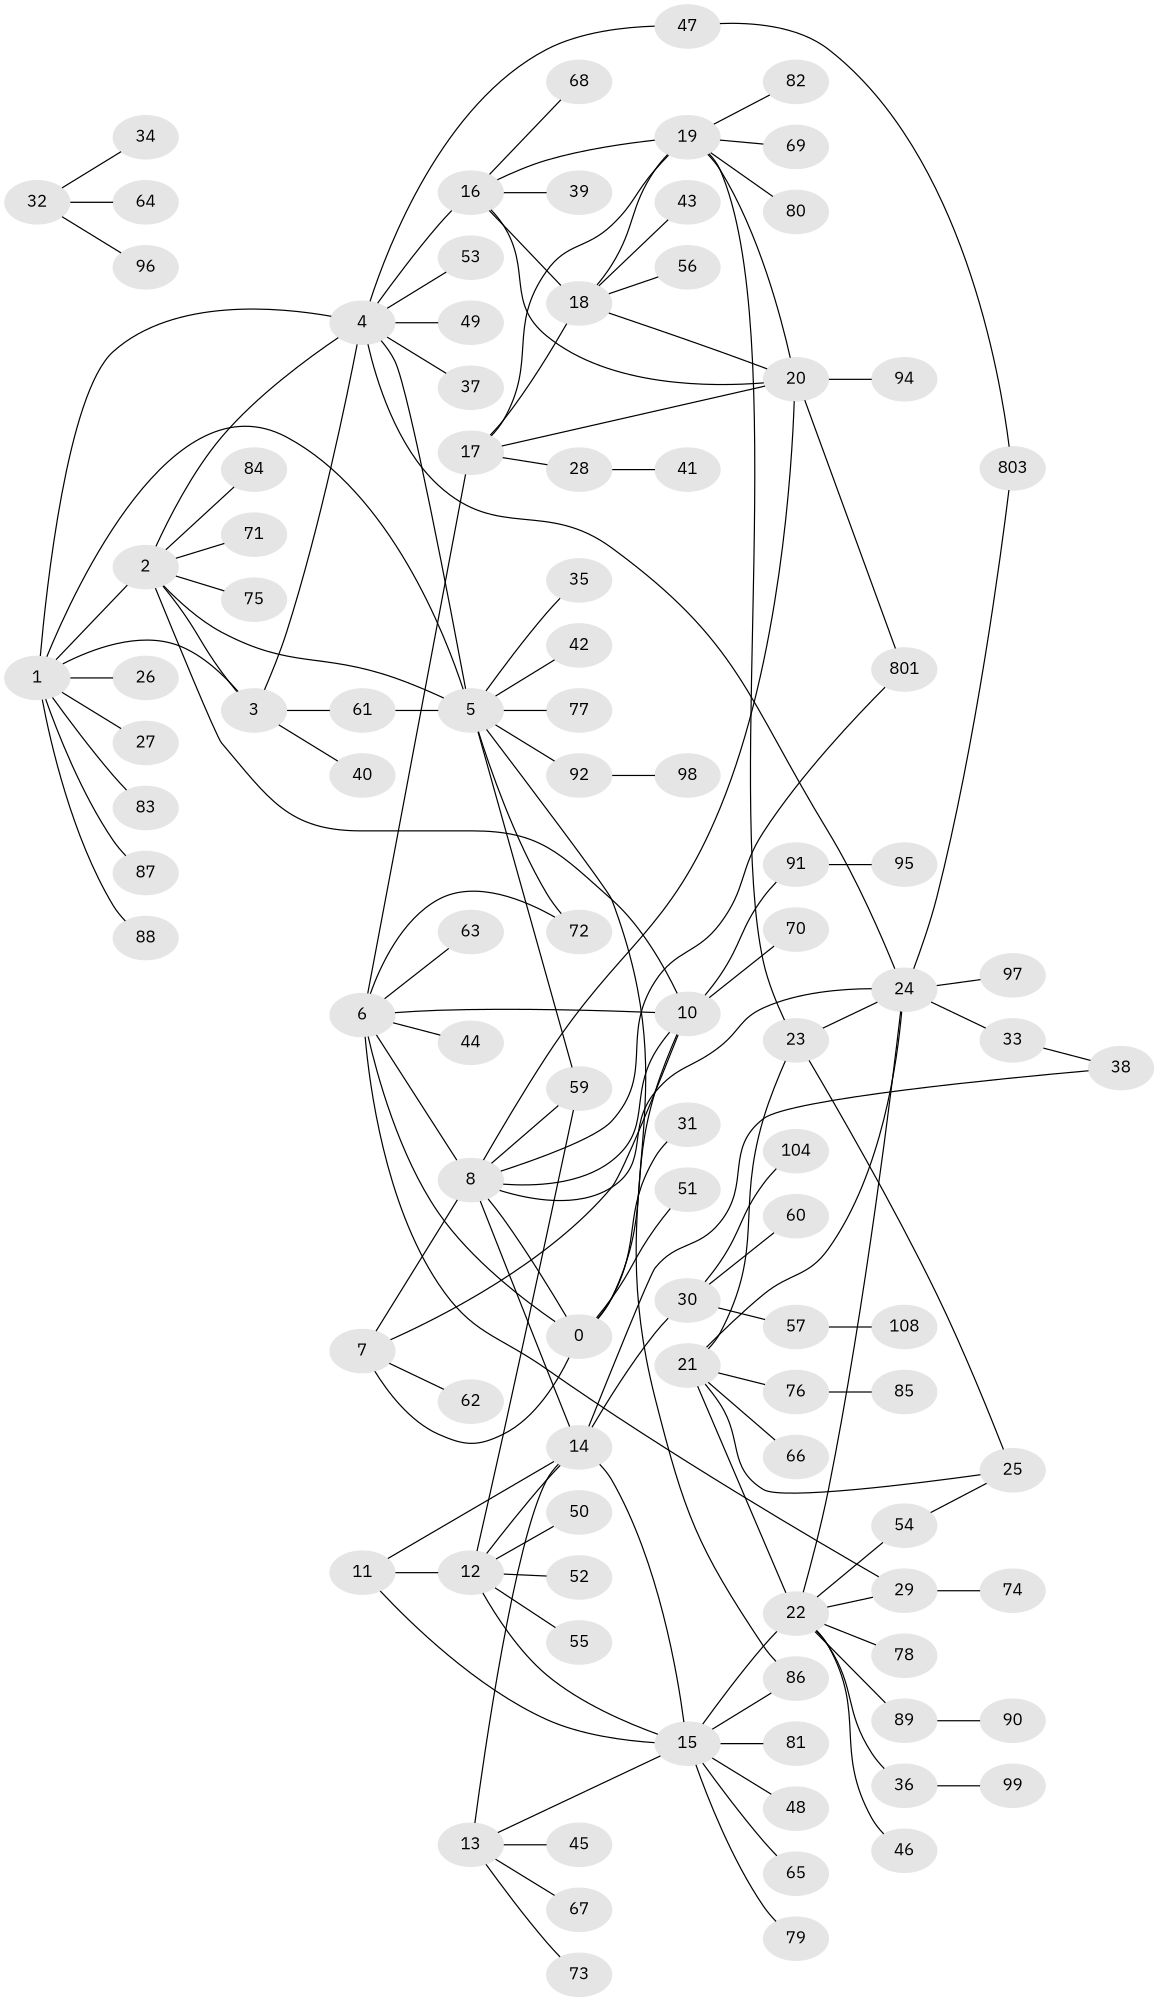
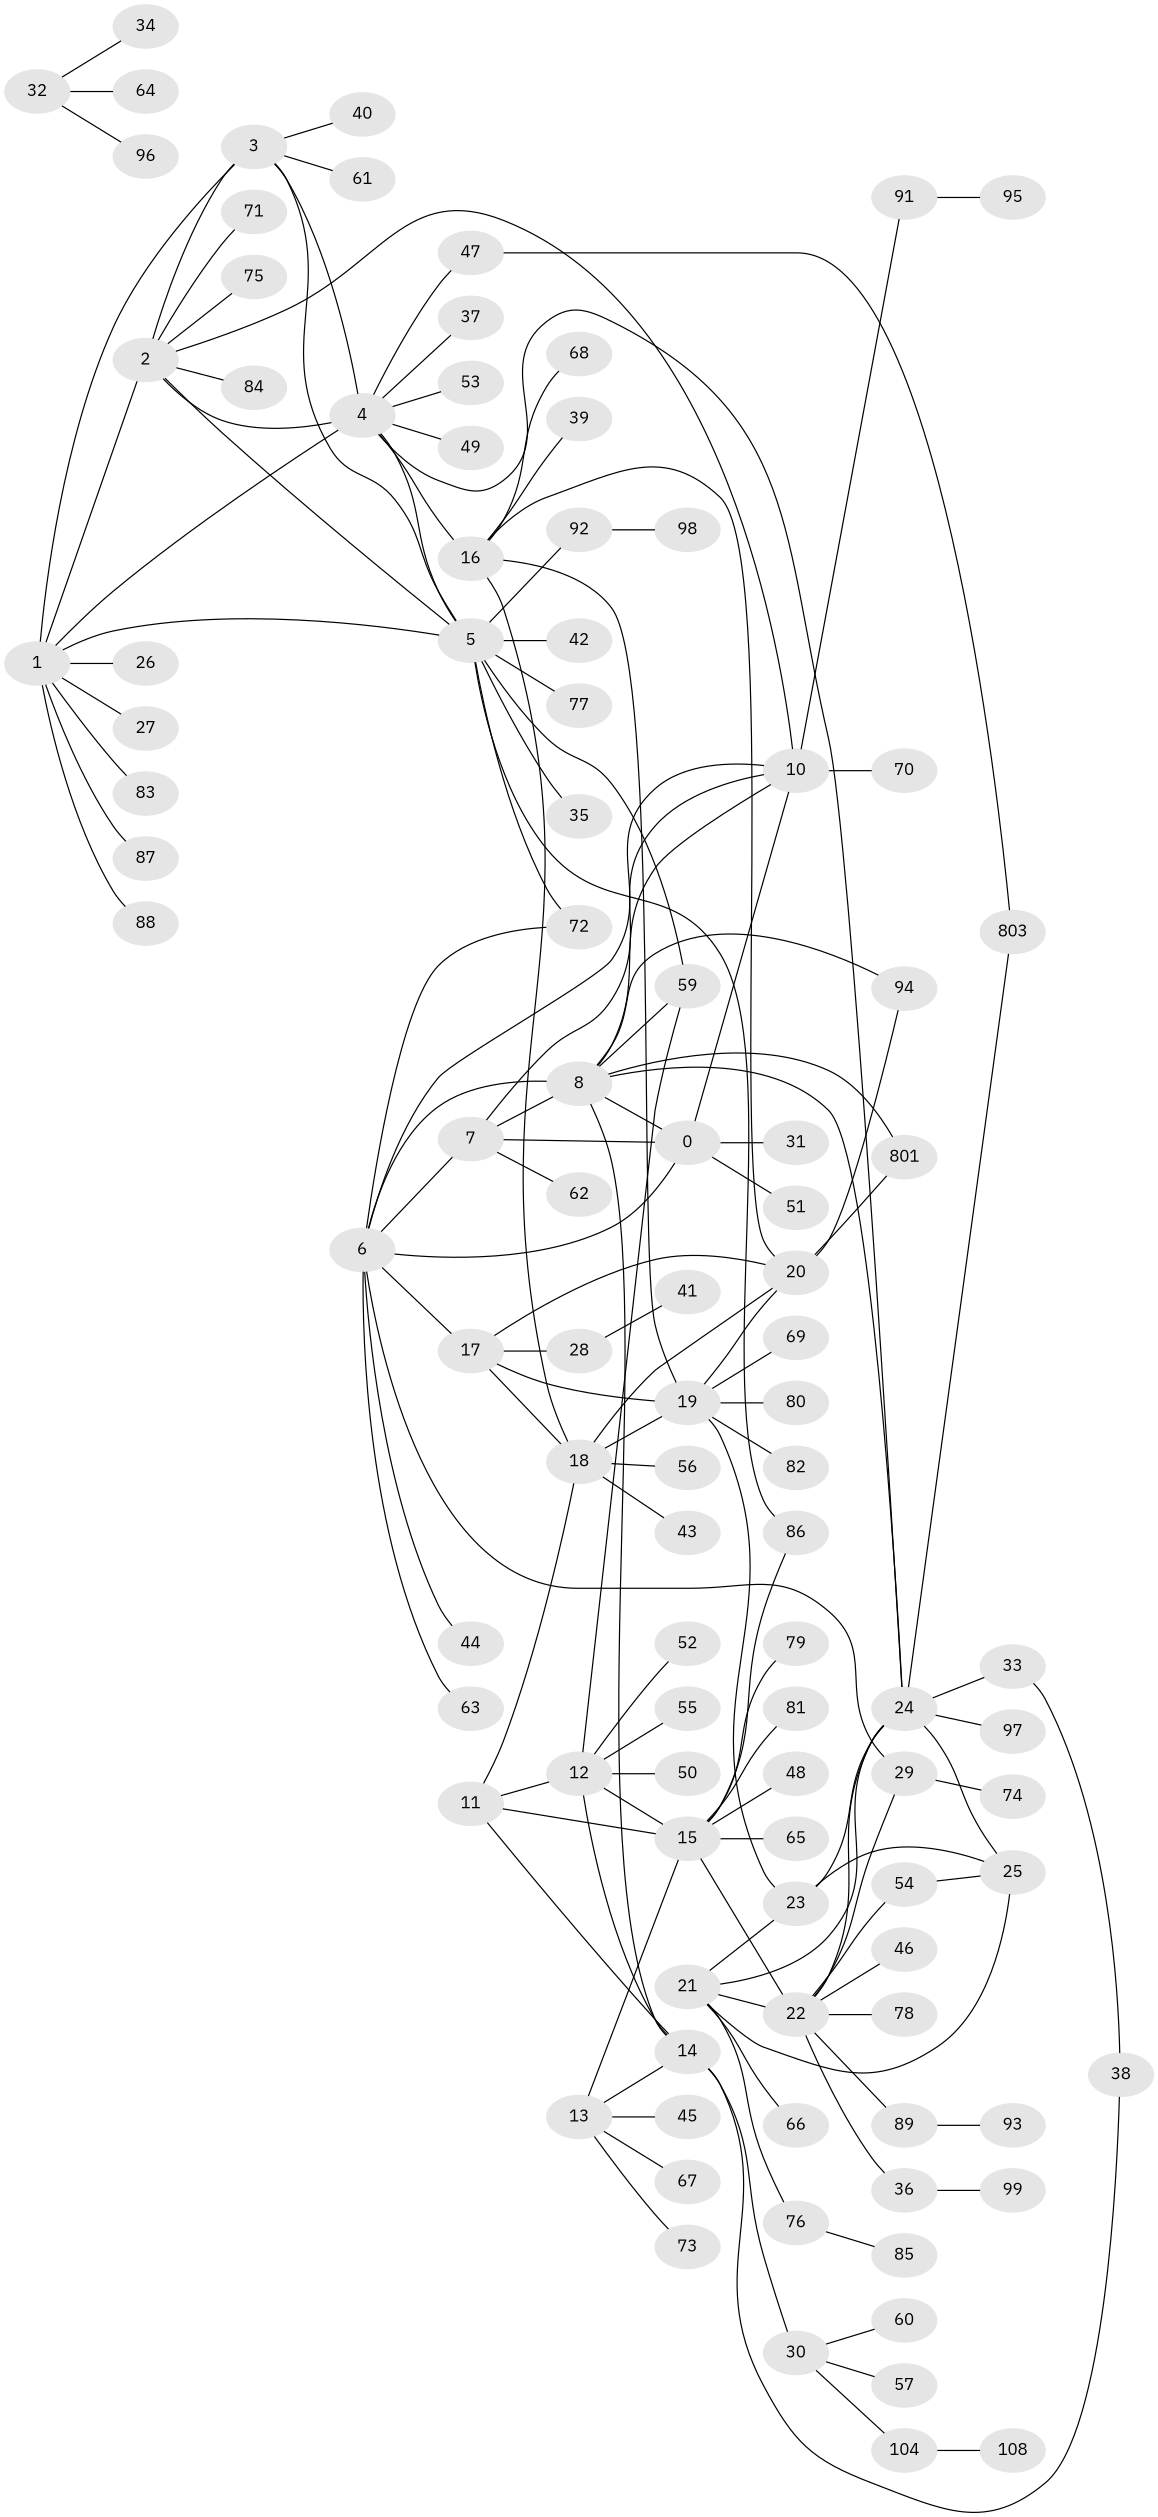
edge "61" -- "5": now "3" -- "5"
edge "20" -- "8": now "94" -- "8"
edge "7" -- "6": added
edge "57" -- "108": now "104" -- "108"
edge "14" -- "15": removed
edge "18" -- "11": added
node "90": label "90" -> "93"
edge "24" -- "25": added
